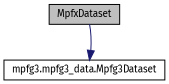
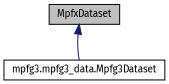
edge "MpfxDataset" -> "mpfg3.mpfg3_data.Mpfg3Dataset": reversed
